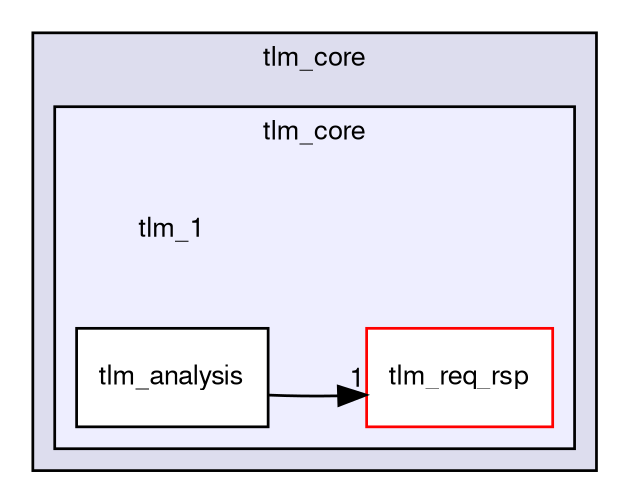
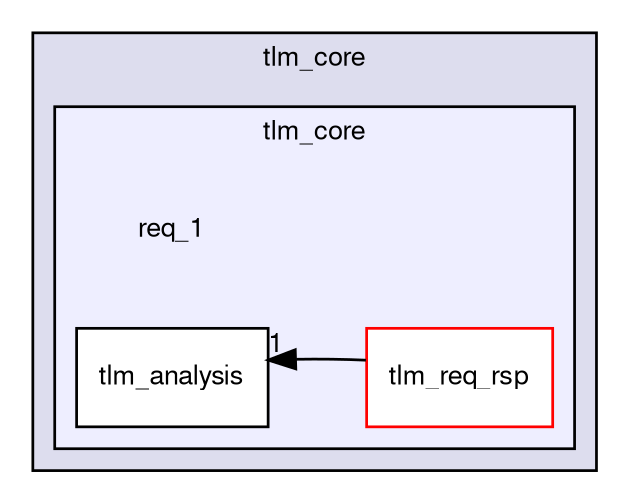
node "tlm_1": label "tlm_1" -> "req_1"
edge "tlm_analysis" -> "tlm_req_rsp": reversed
